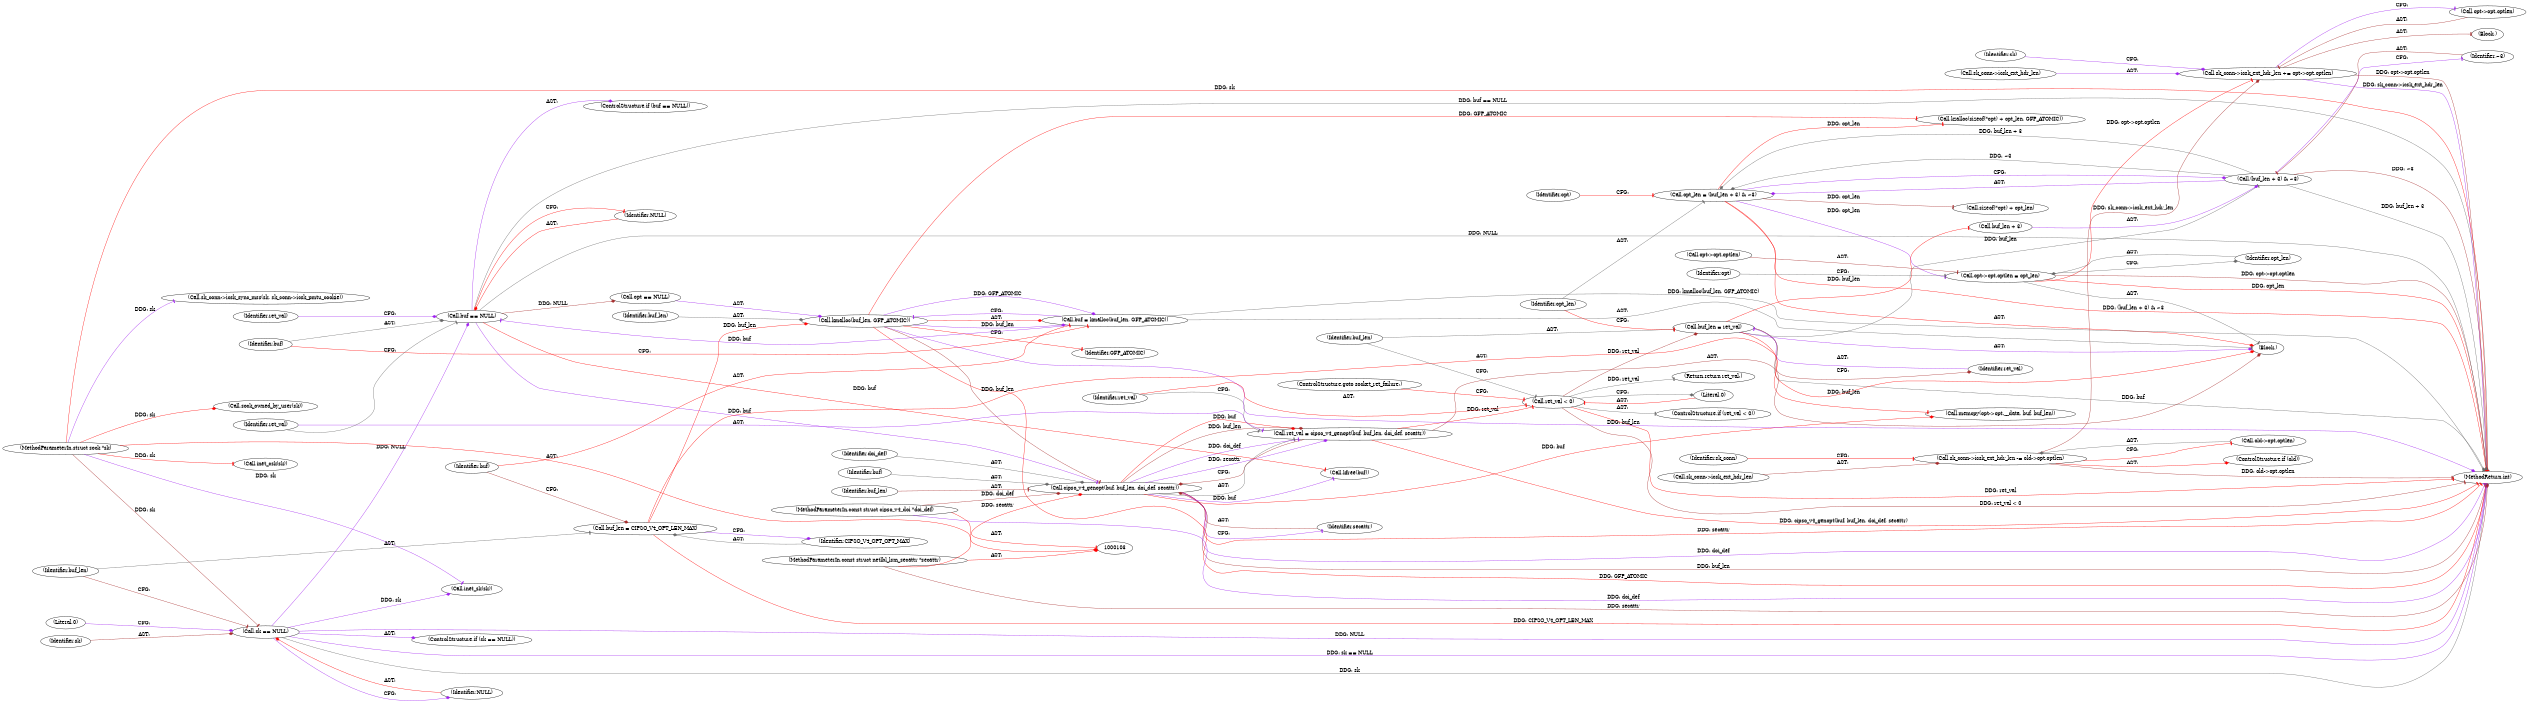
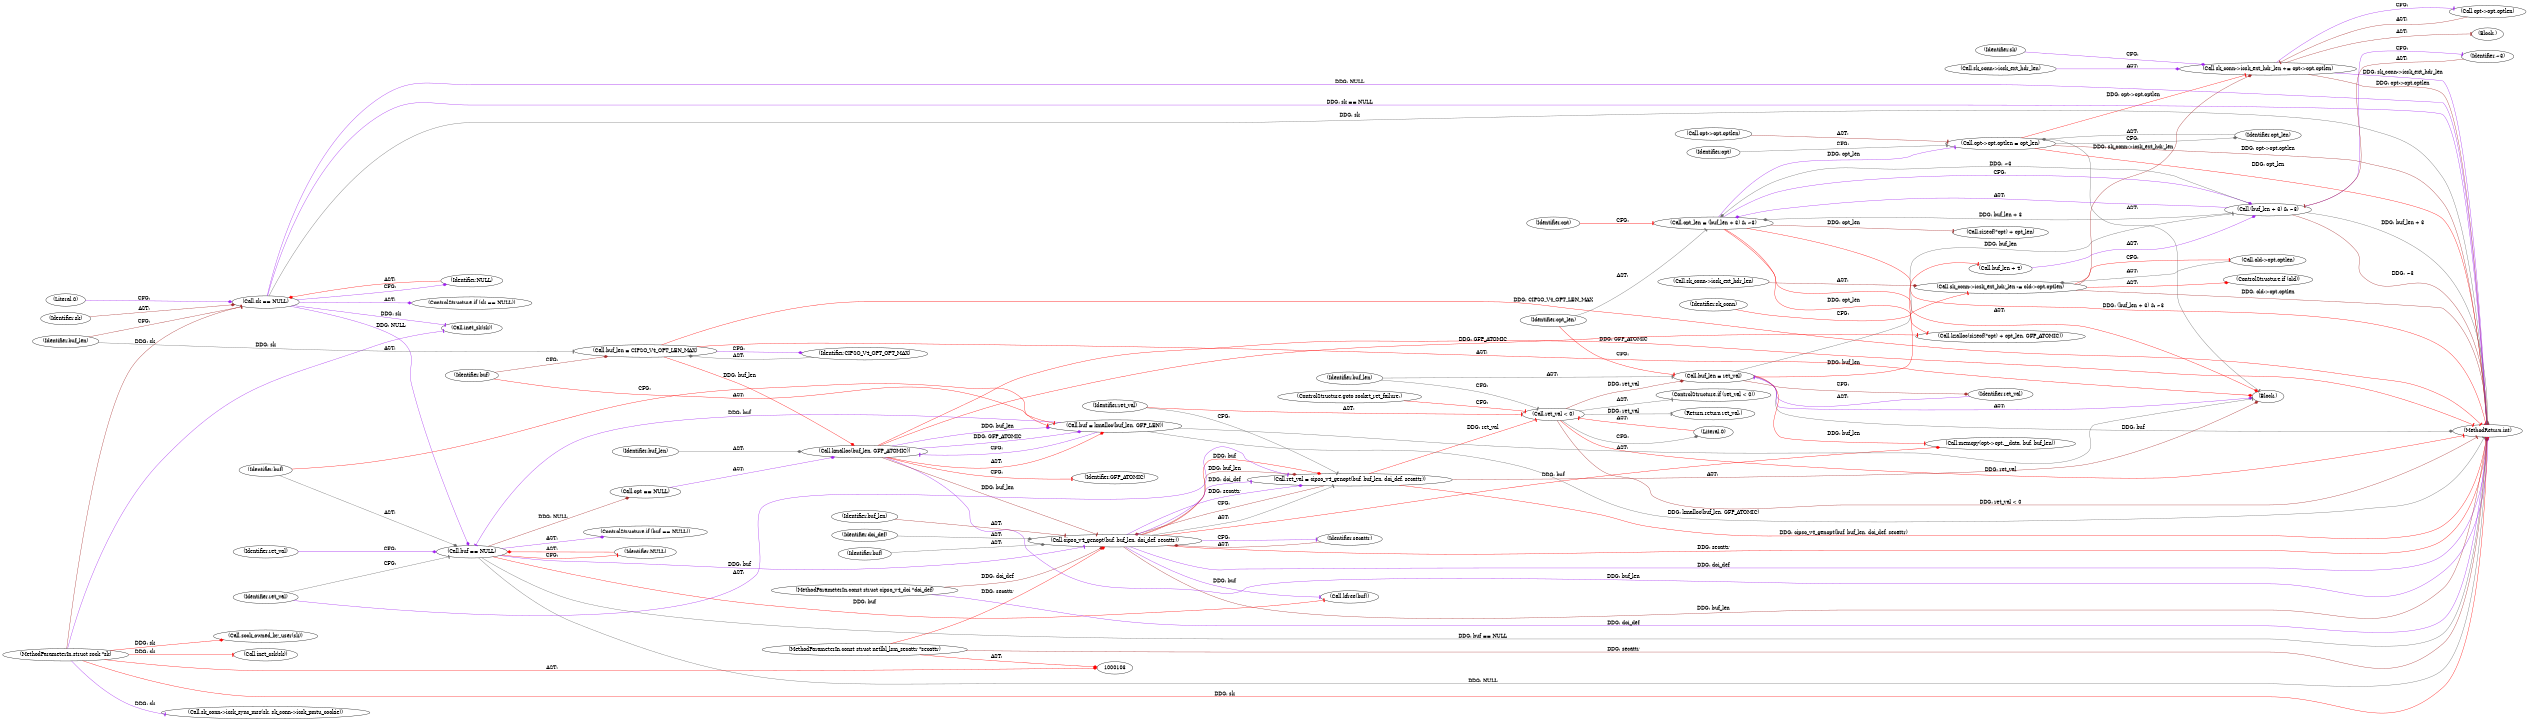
node "(Call,buf_len + 3)": label "(Call,buf_len + 3)" -> "(Call,buf_len + 4)"
node "(Call,buf = kmalloc(buf_len, GFP_ATOMIC))": label "(Call,buf = kmalloc(buf_len, GFP_ATOMIC))" -> "(Call,buf = kmalloc(buf_len, GFP_LEN))"
edge "(MethodParameterIn,const struct cipso_v4_doi *doi_def)" -> "1000103": removed, label "AST:"
edge "(Call,sk == NULL)" -> "(Call,inet_sk(sk))": arrowhead diamond -> tee
